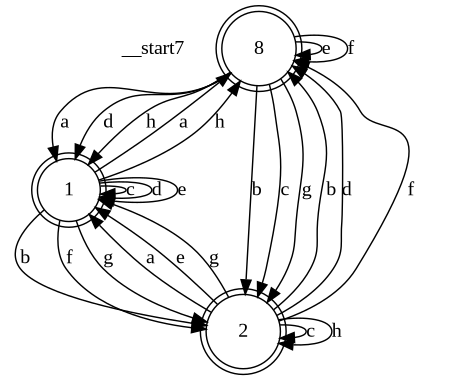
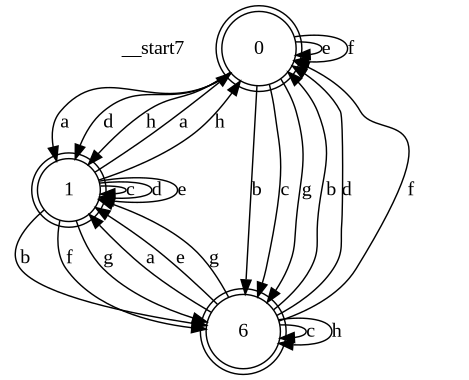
node "8": label "8" -> "0"
node "2": label "2" -> "6"
